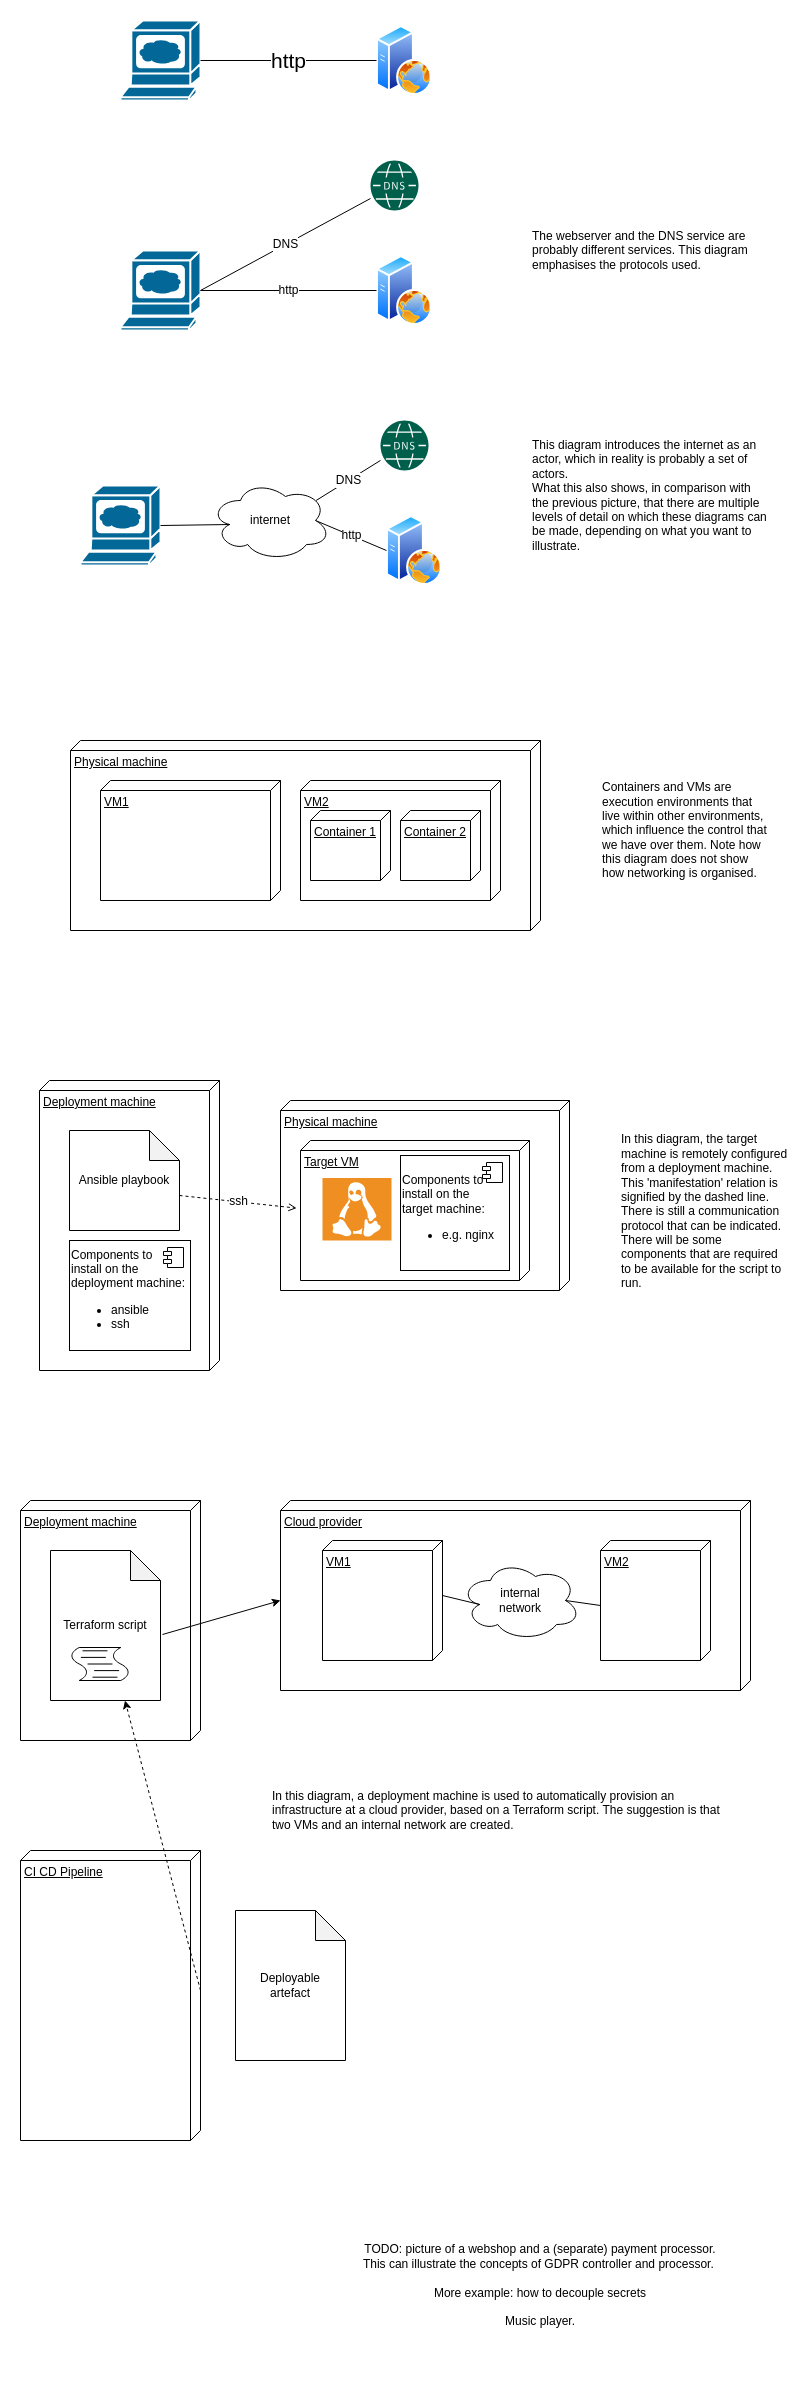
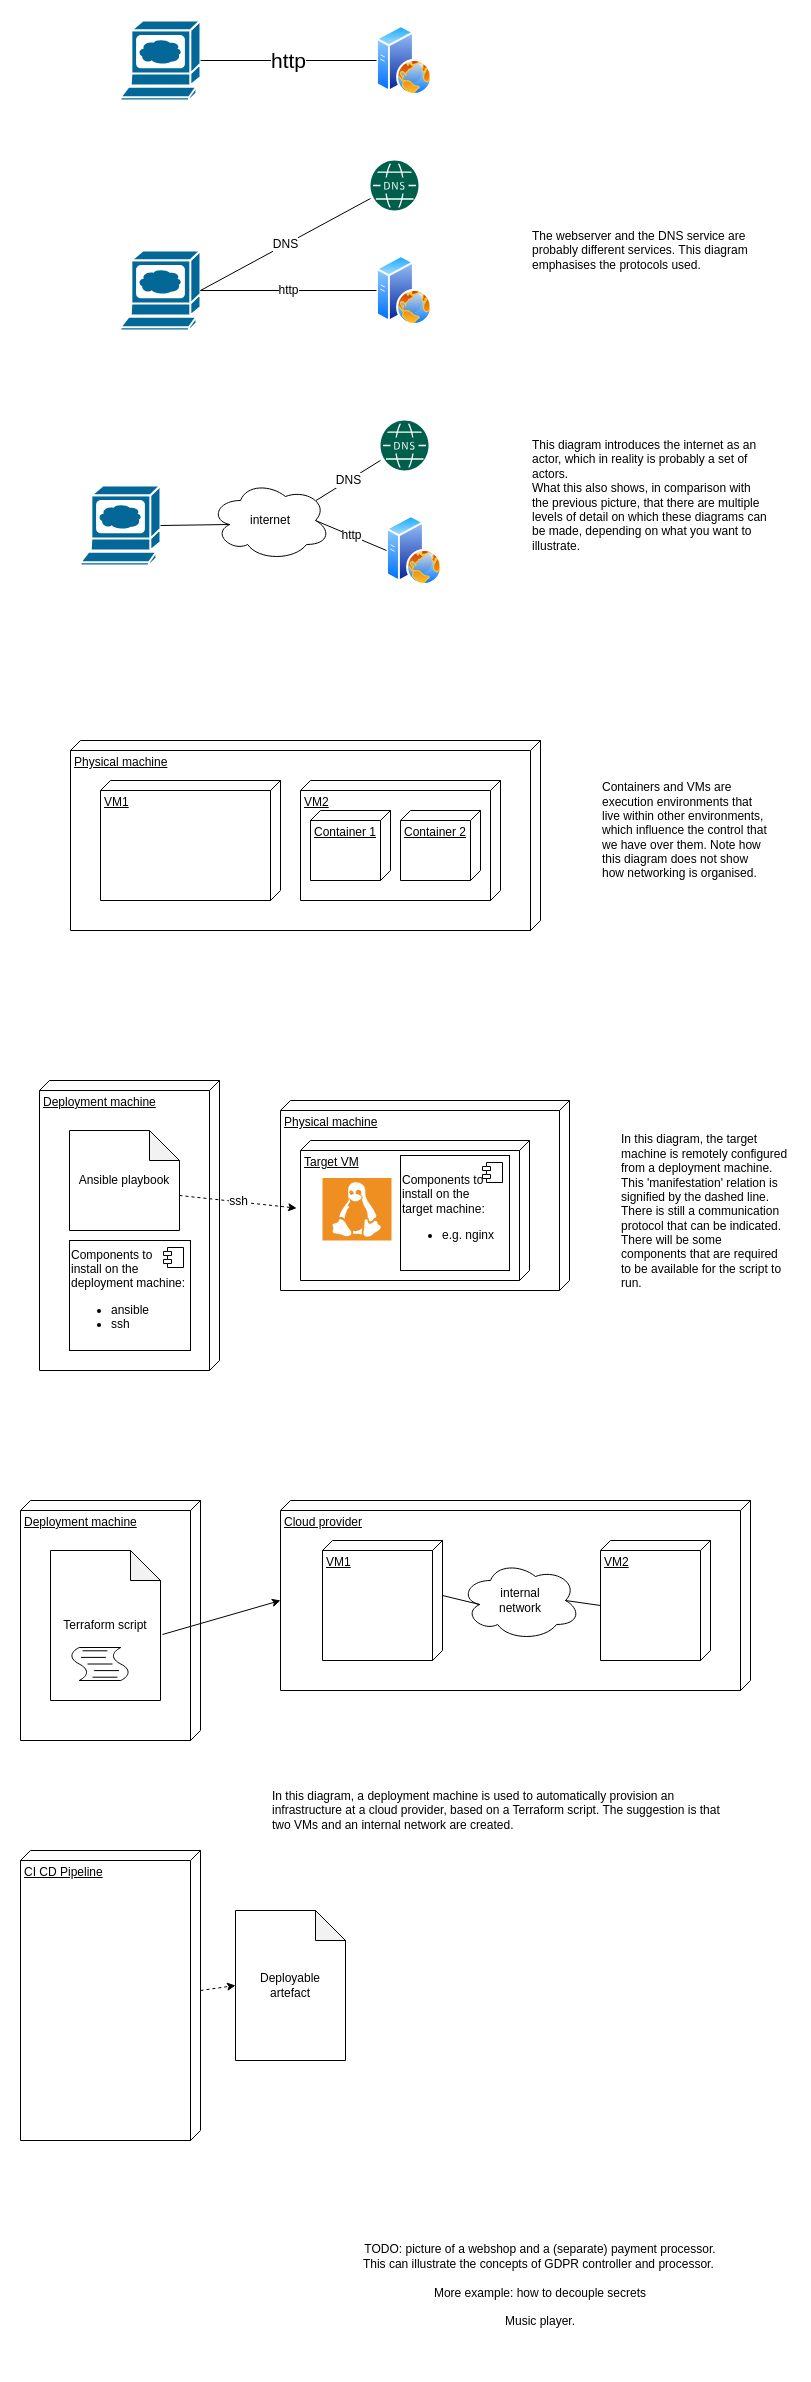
edge "Ansible playbook" -> "Target VM": arrowhead open -> classic
edge "CI CD Pipeline" -> "Terraform script": now "CI CD Pipeline" -> "Deployable artefact"
